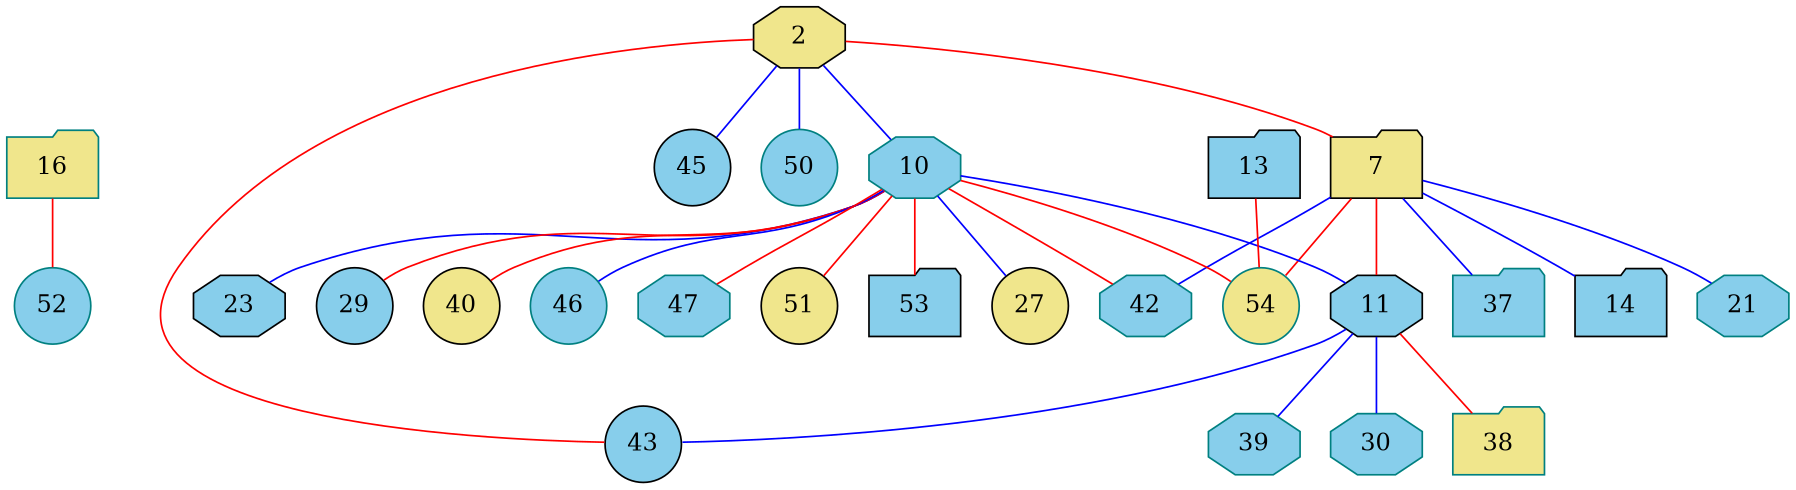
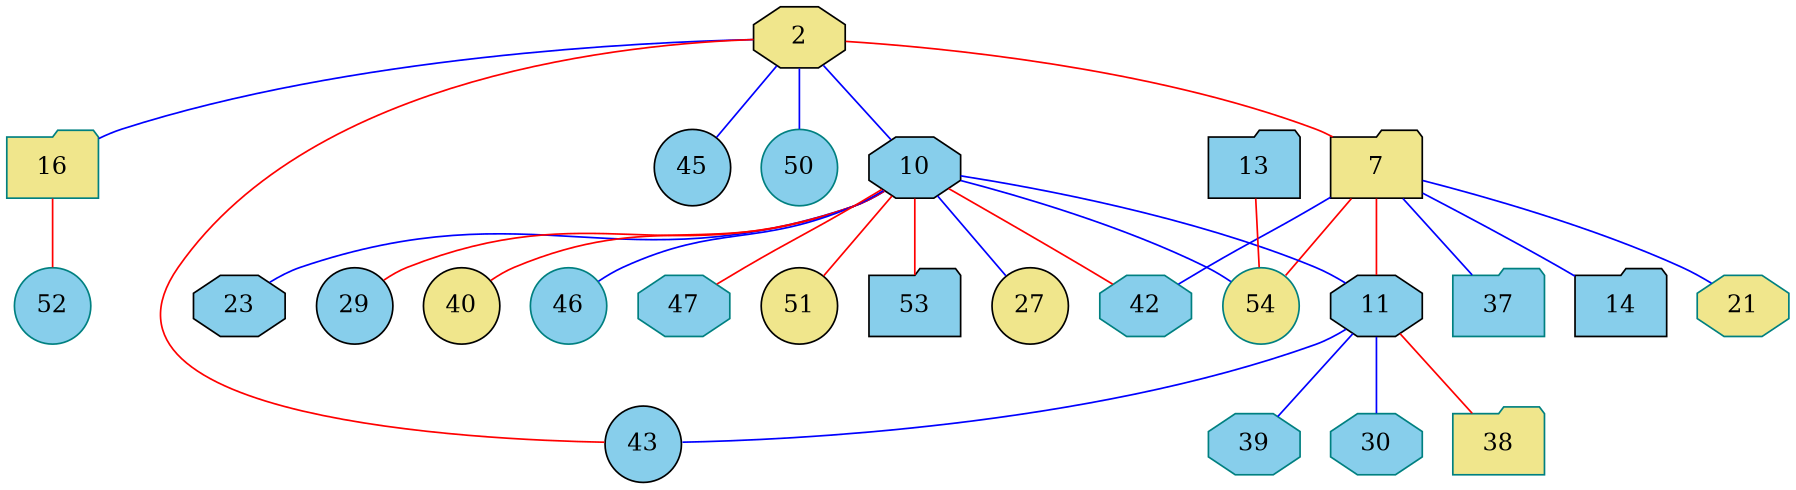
edge "2" -- "16": added
node "10": color teal -> black
edge "10" -- "54": color red -> blue
node "21": fillcolor skyblue -> khaki
